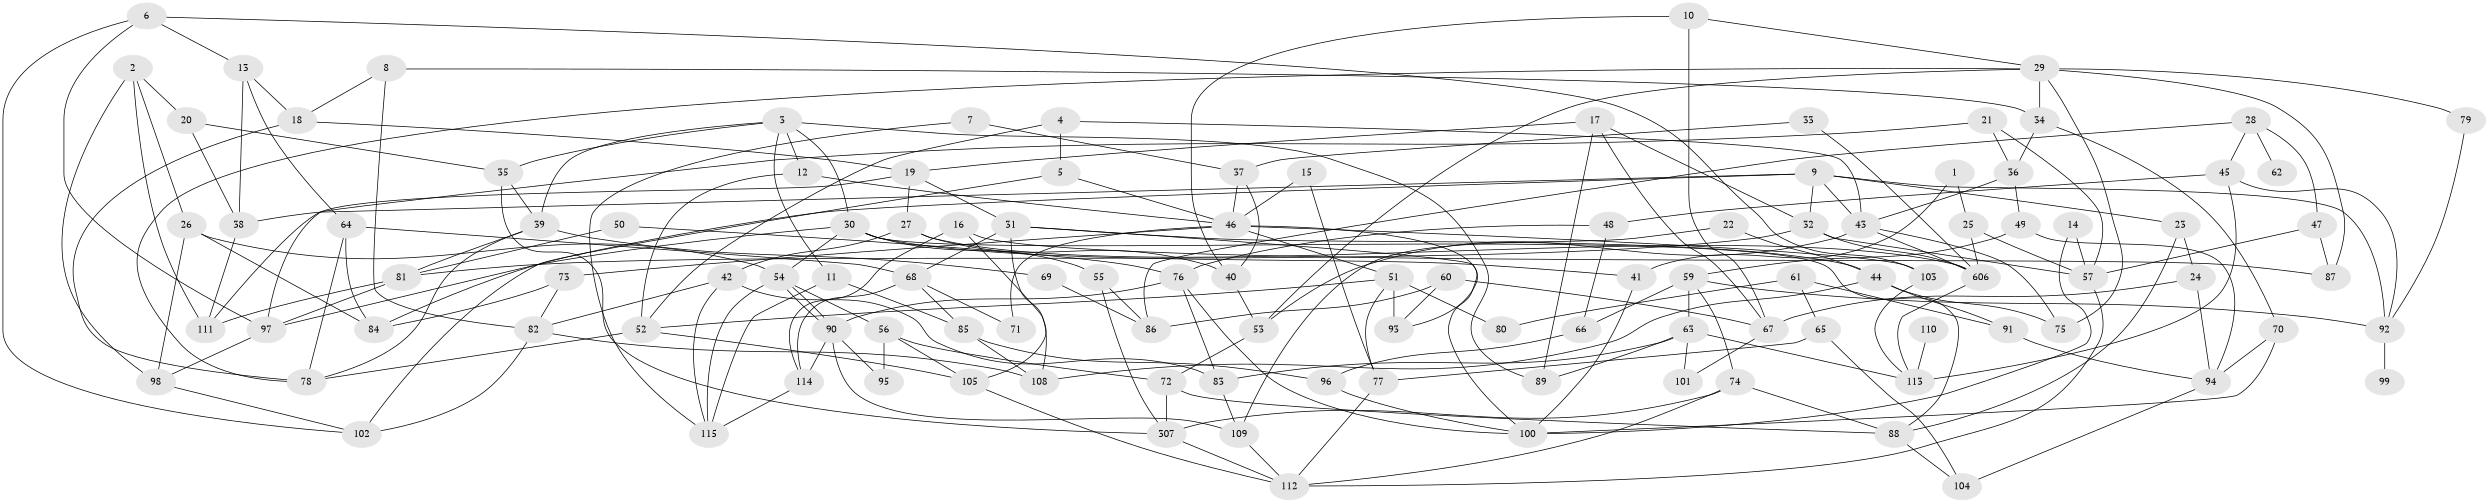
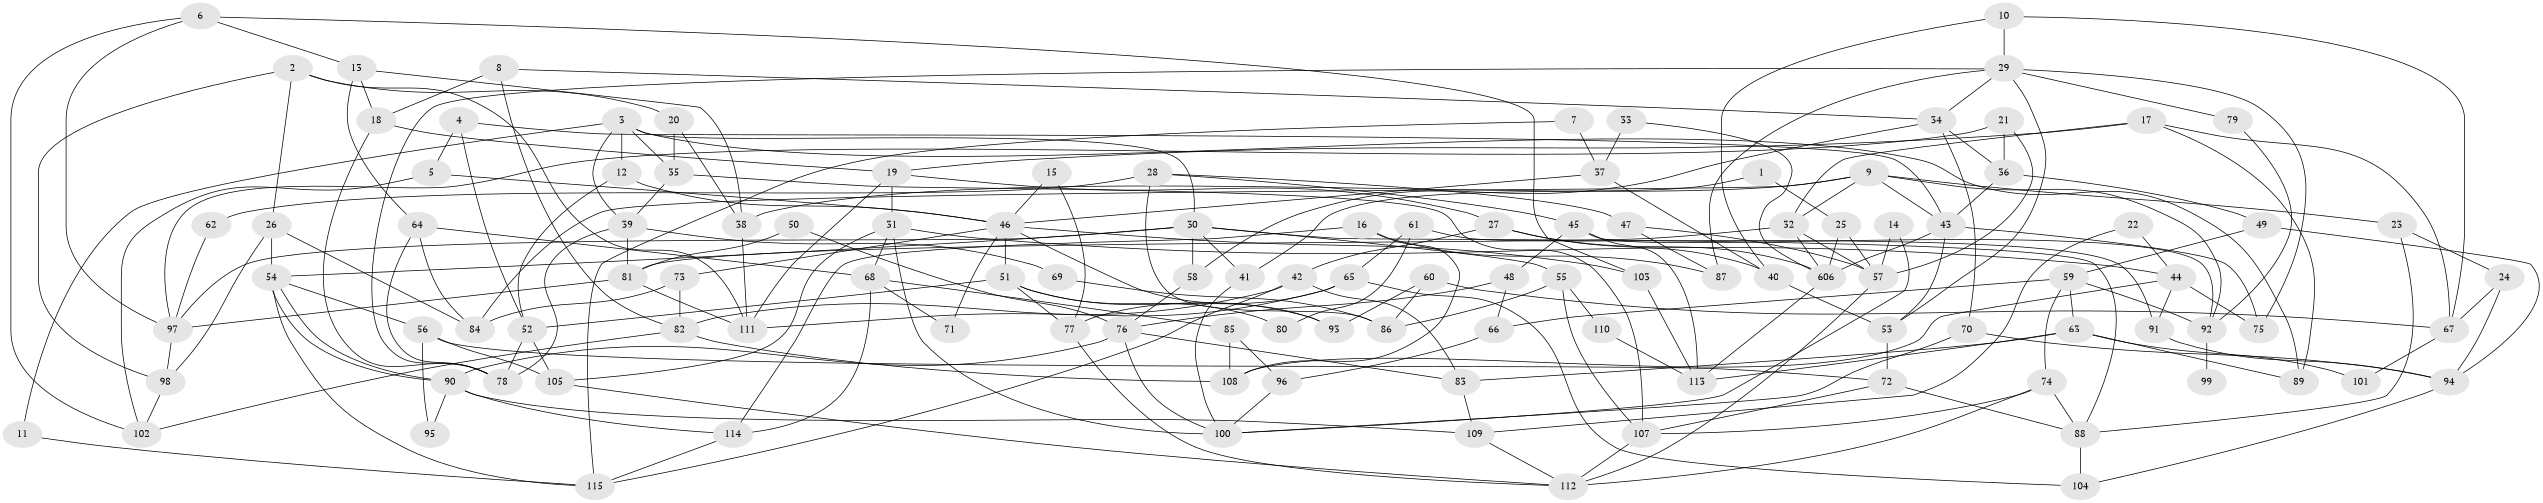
edge "62" -- "97": added
node "58": added
edge "11" -- "85": removed
edge "55" -- "110": added
edge "65" -- "111": added
node "307": label "307" -> "107"
